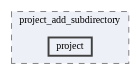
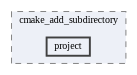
cluster "project_add_subdirectory": label "project_add_subdirectory" -> "cmake_add_subdirectory"
